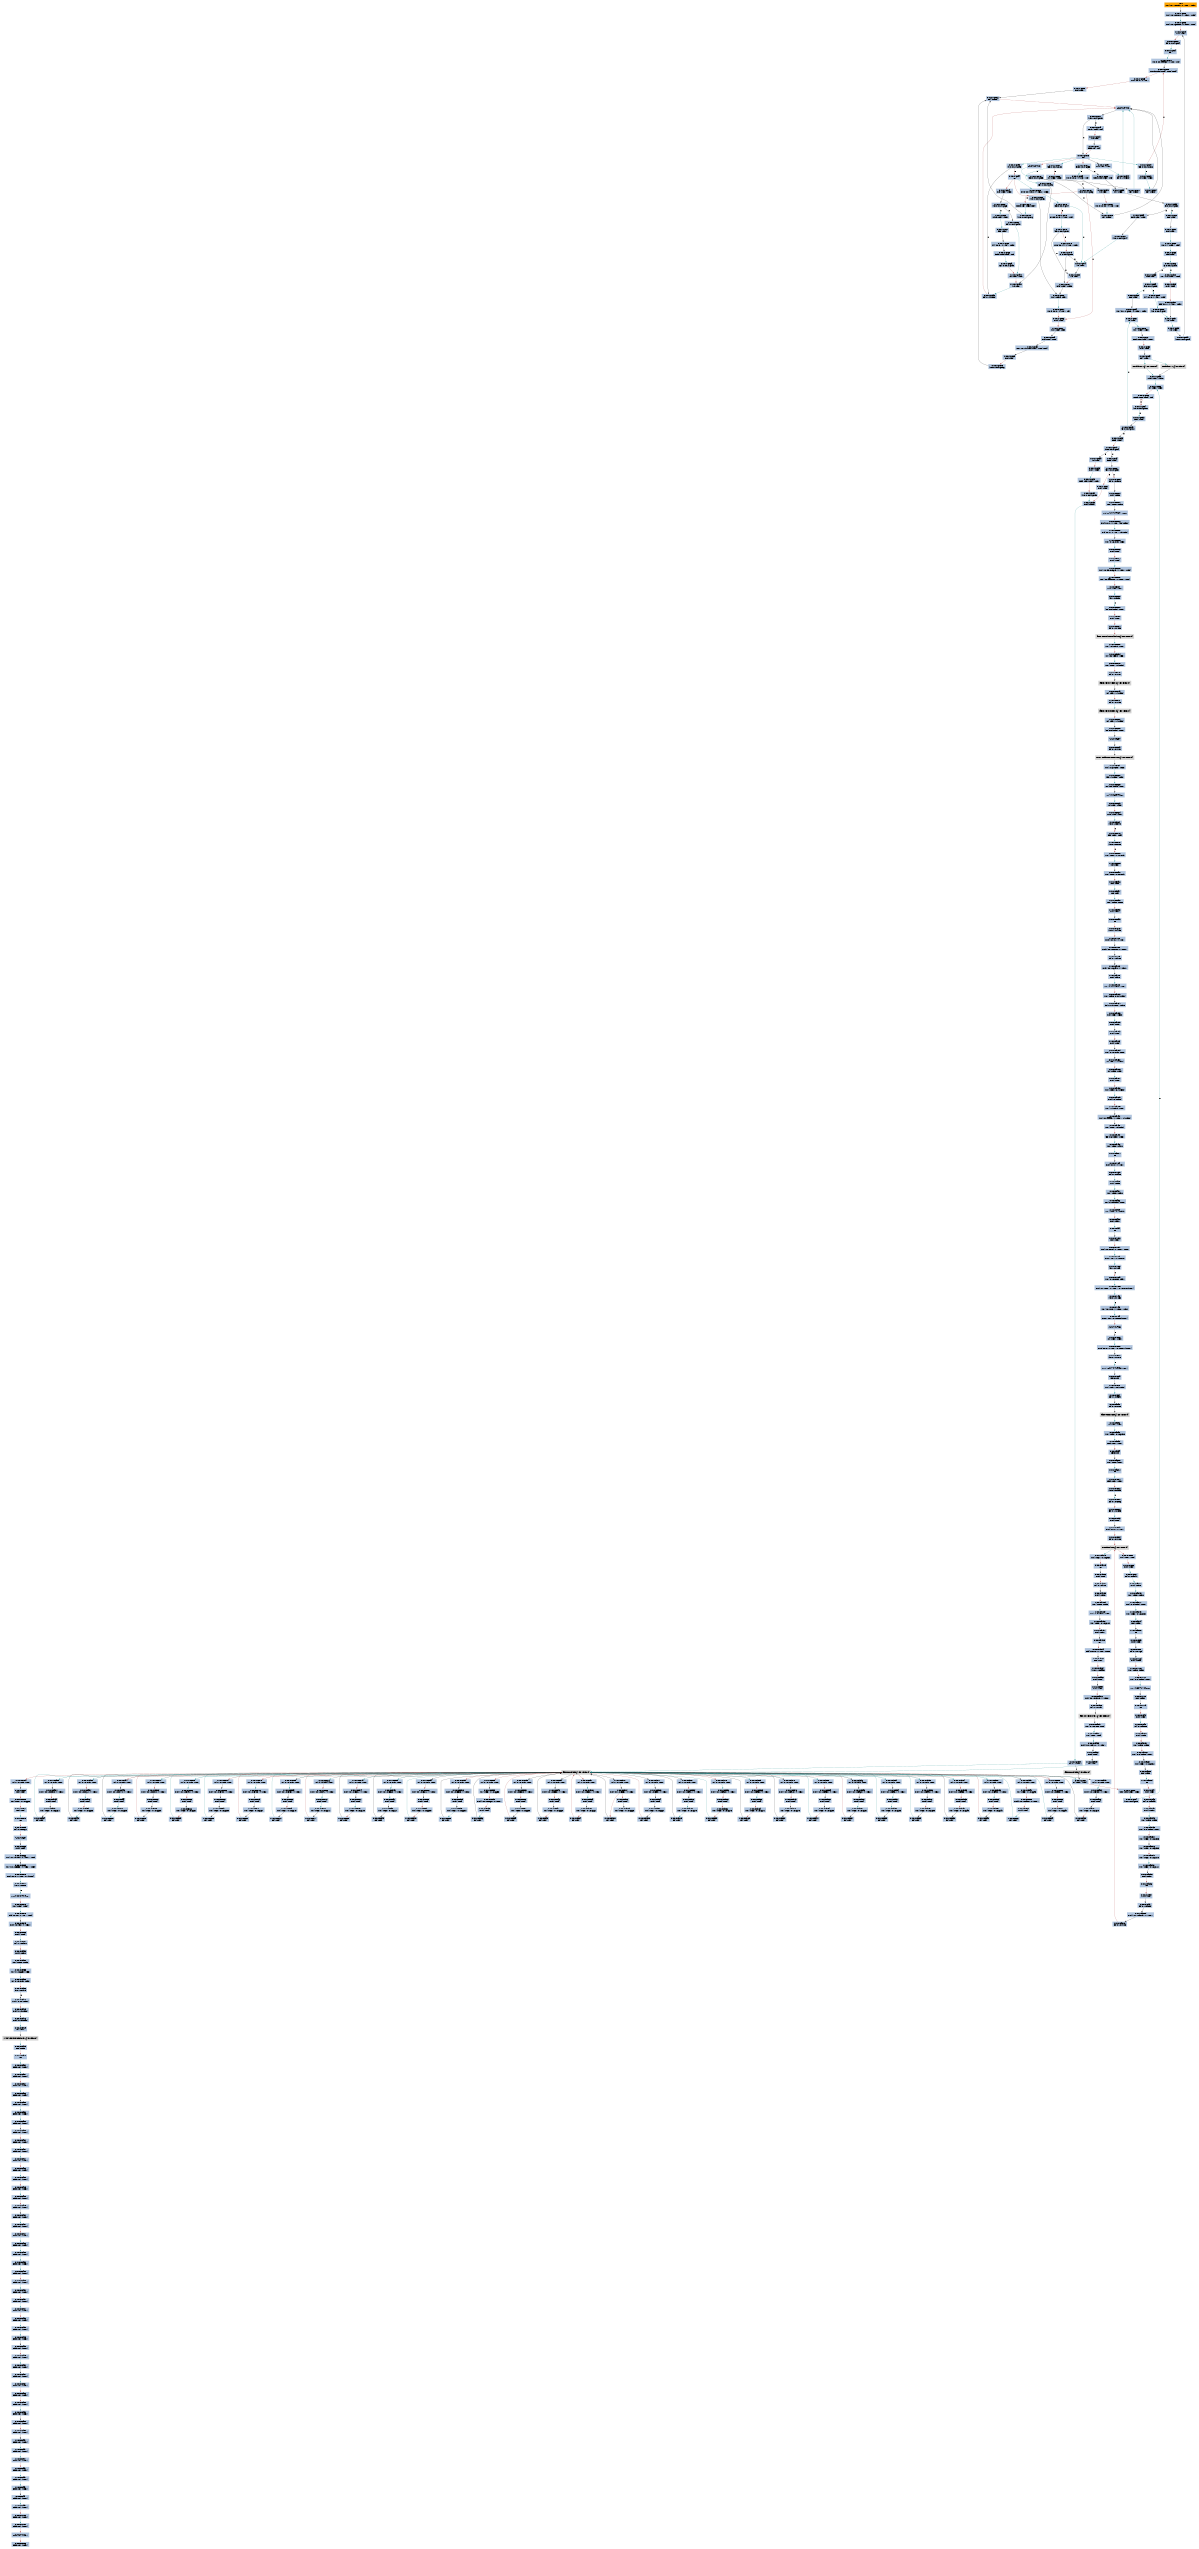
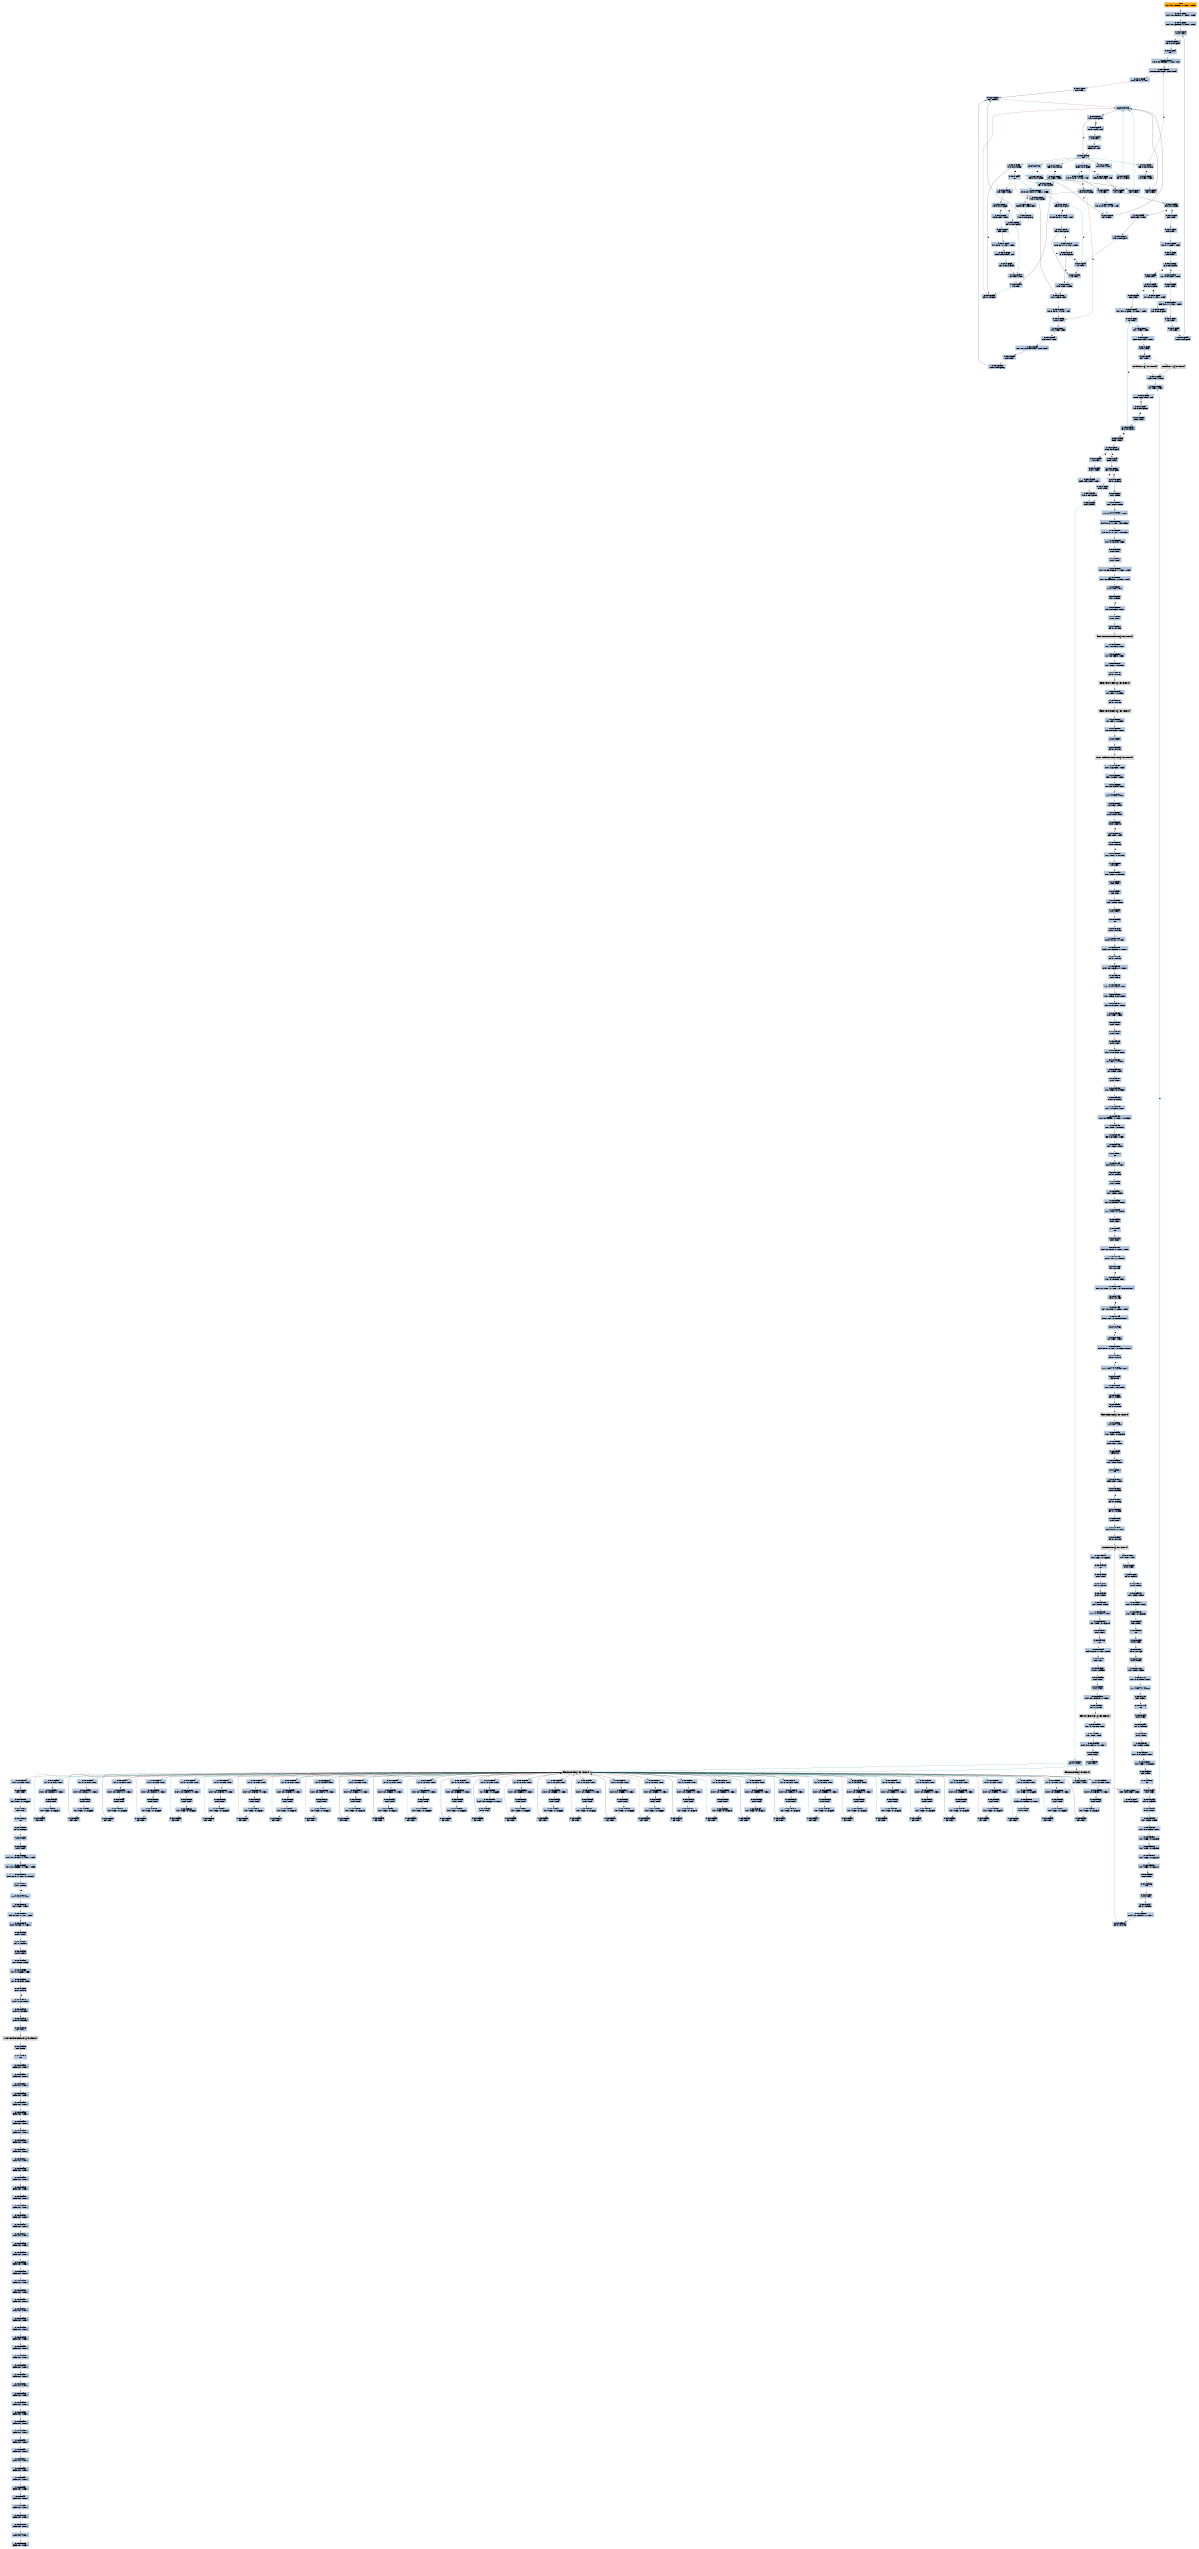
edge "0x00408b17 pushl $0x41e8e4<UINT32>" -> "0x00408b22 call %esi": now "0x00408b1d movl %eax, 0x426668" -> "0x00408b22 call %esi"
